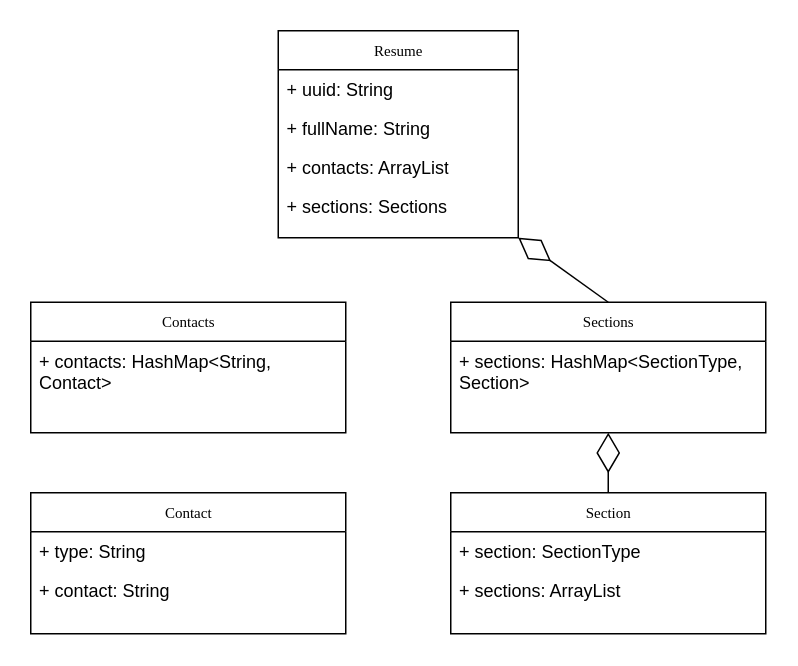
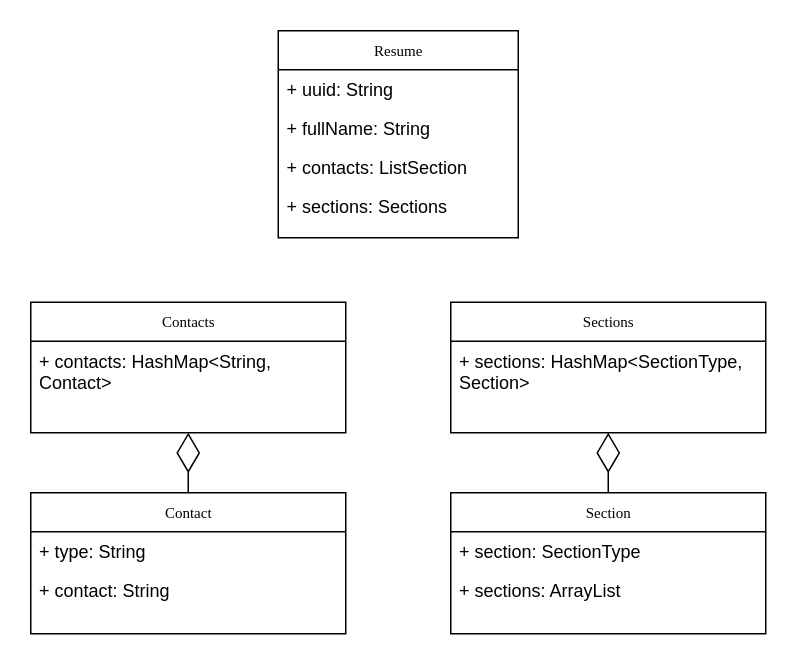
node "+ contacts: ArrayList": label "+ contacts: ArrayList" -> "+ contacts: ListSection"
edge "Sections" -> "Resume": removed
edge "Contact" -> "Contacts": added
